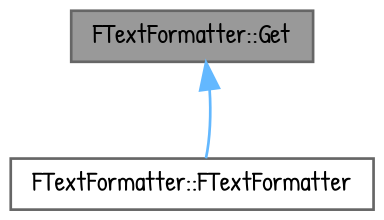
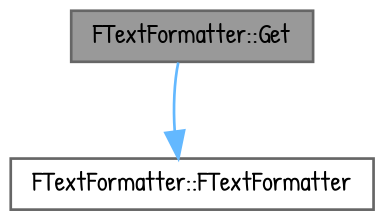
edge "FTextFormatter::FTextFormatter" -> "FTextFormatter::Get": reversed
